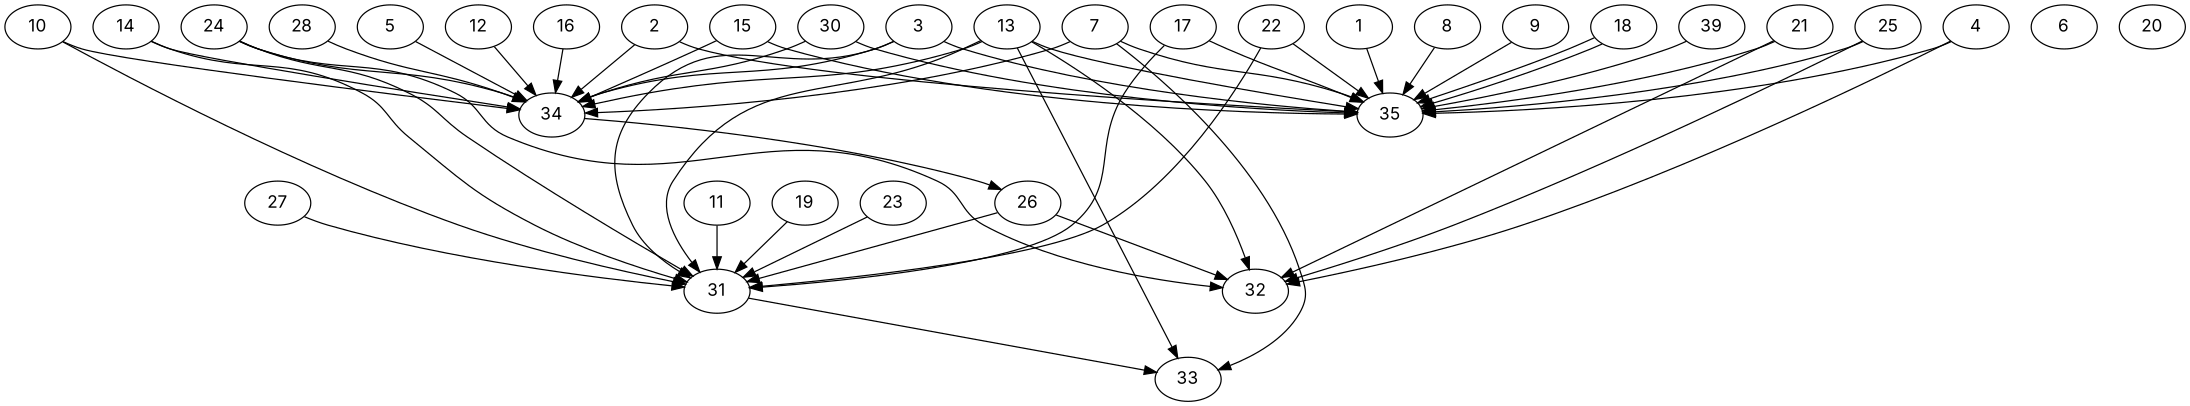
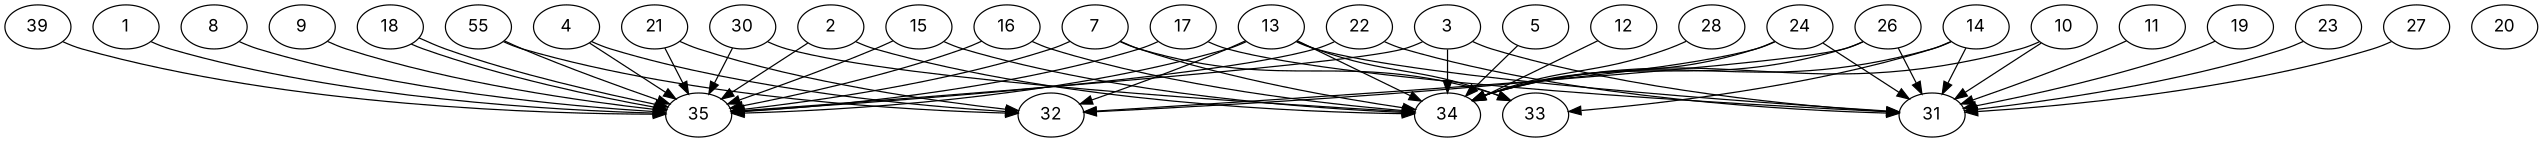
node "25": label "25" -> "55"
node "6": removed
edge "16" -> "35": added
edge "34" -> "26": reversed
edge "31" -> "33": now "14" -> "33"
